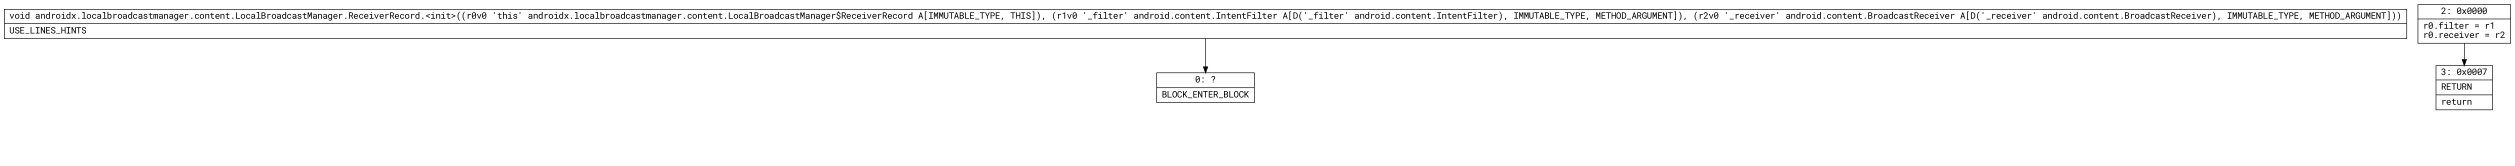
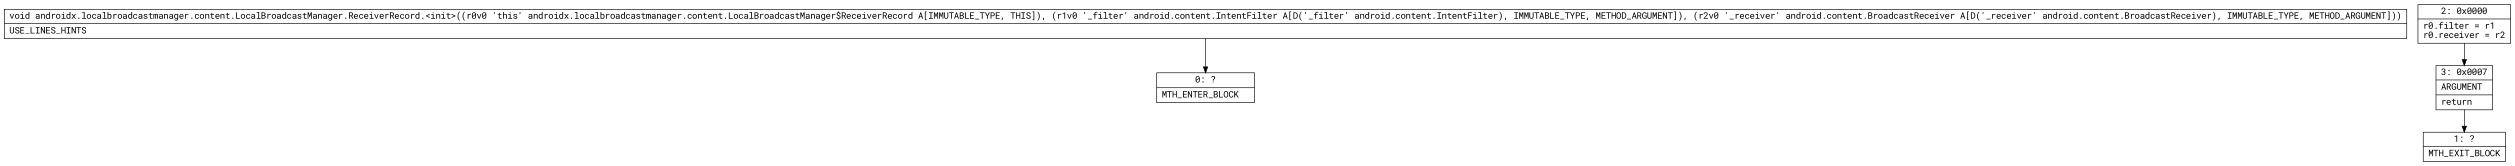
node "3: 0x0007": text "RETURN" -> "ARGUMENT"
node "0: ?": text "BLOCK_ENTER_BLOCK" -> "MTH_ENTER_BLOCK"
node "1: ?": added
